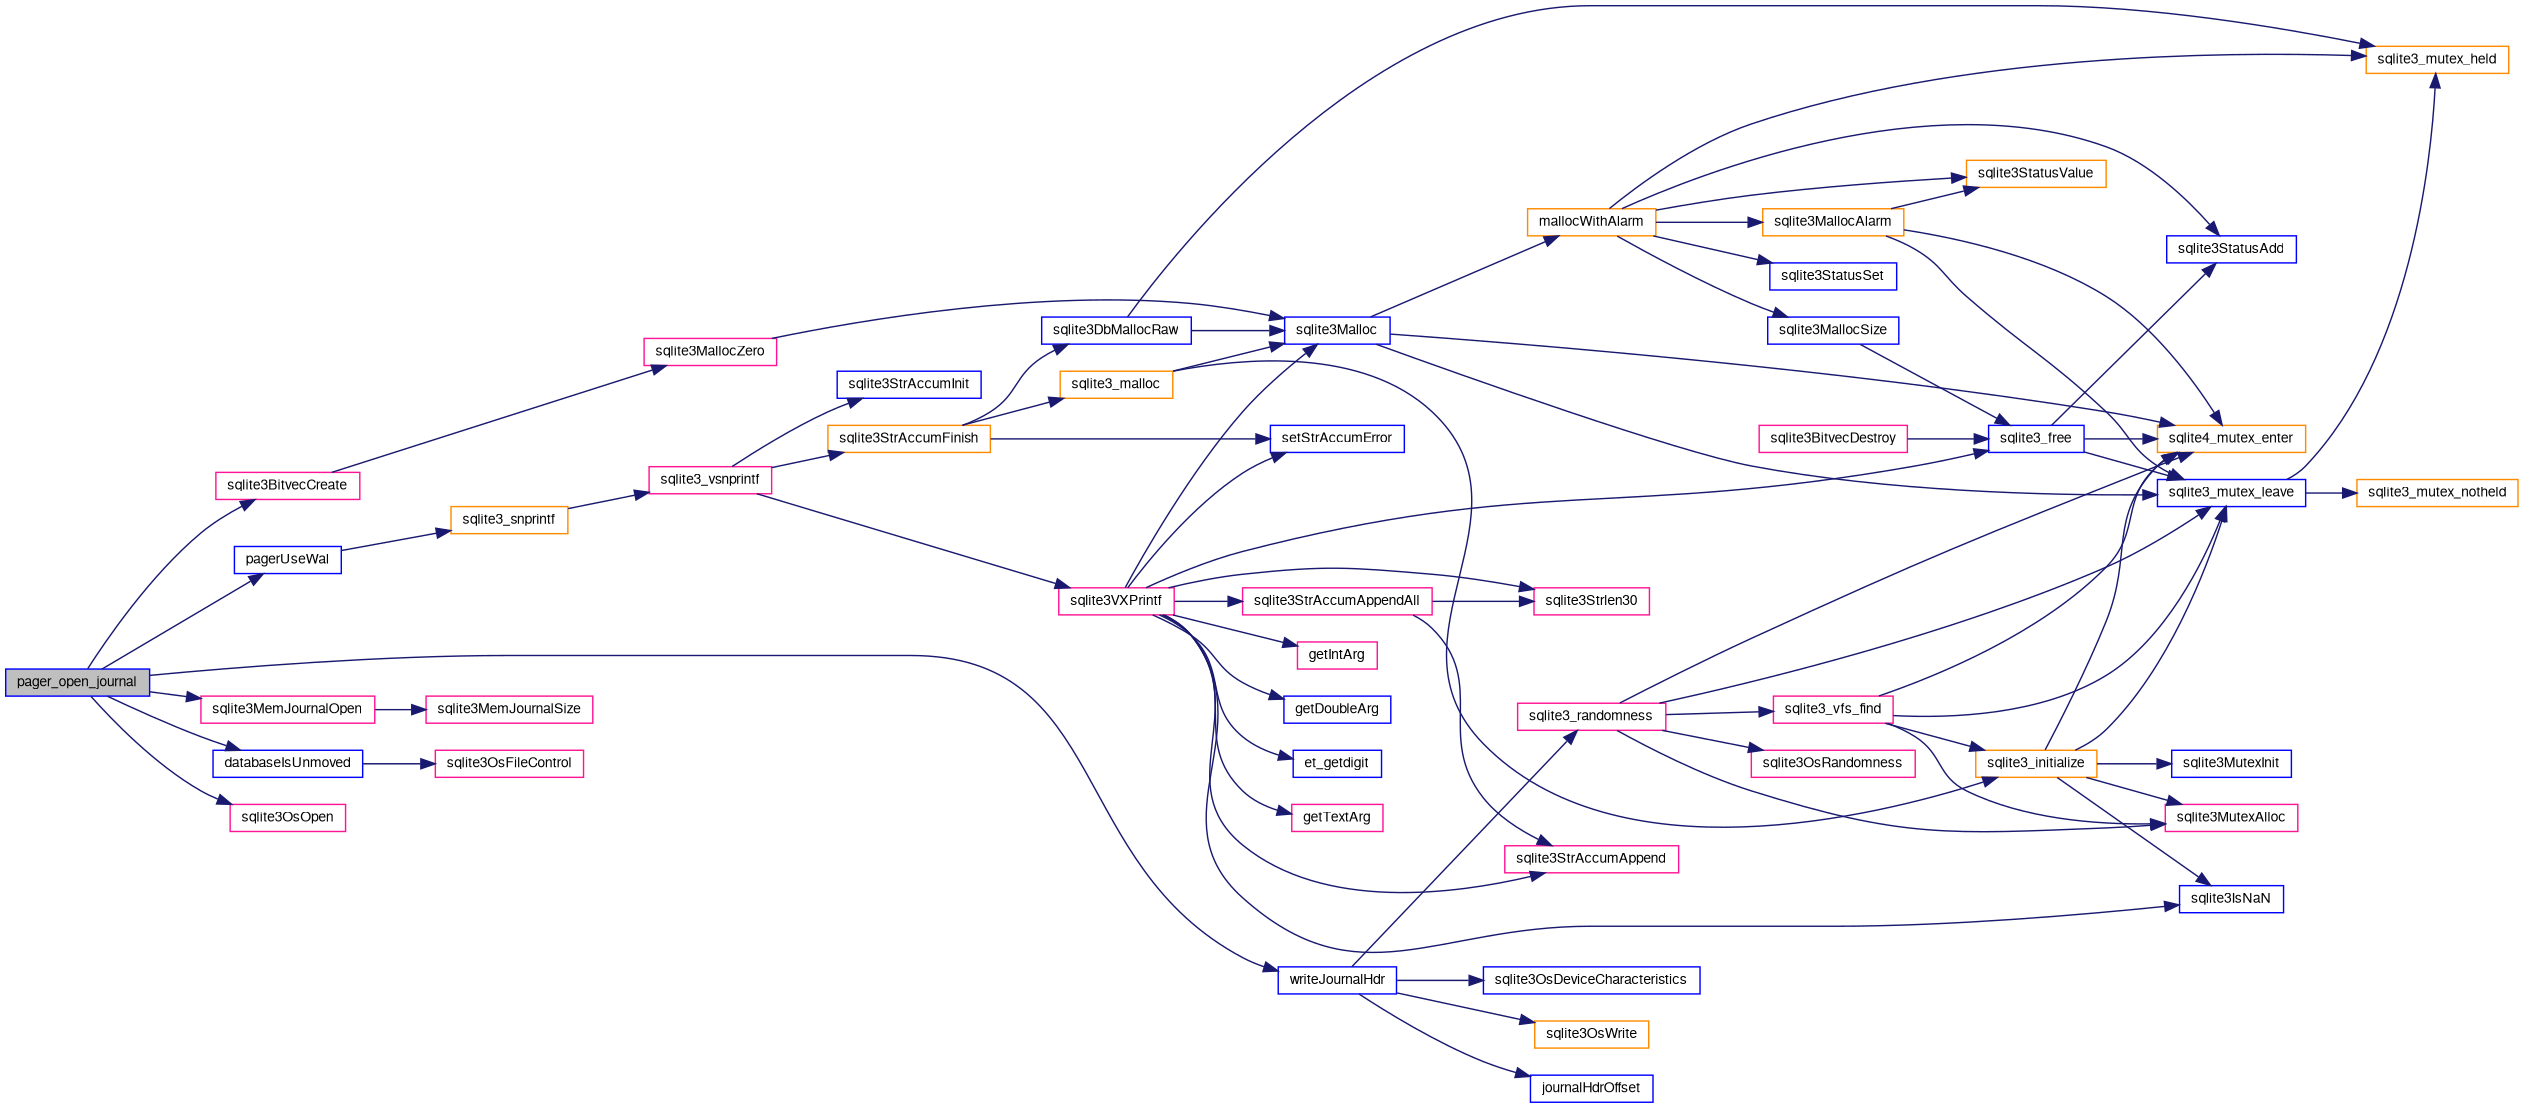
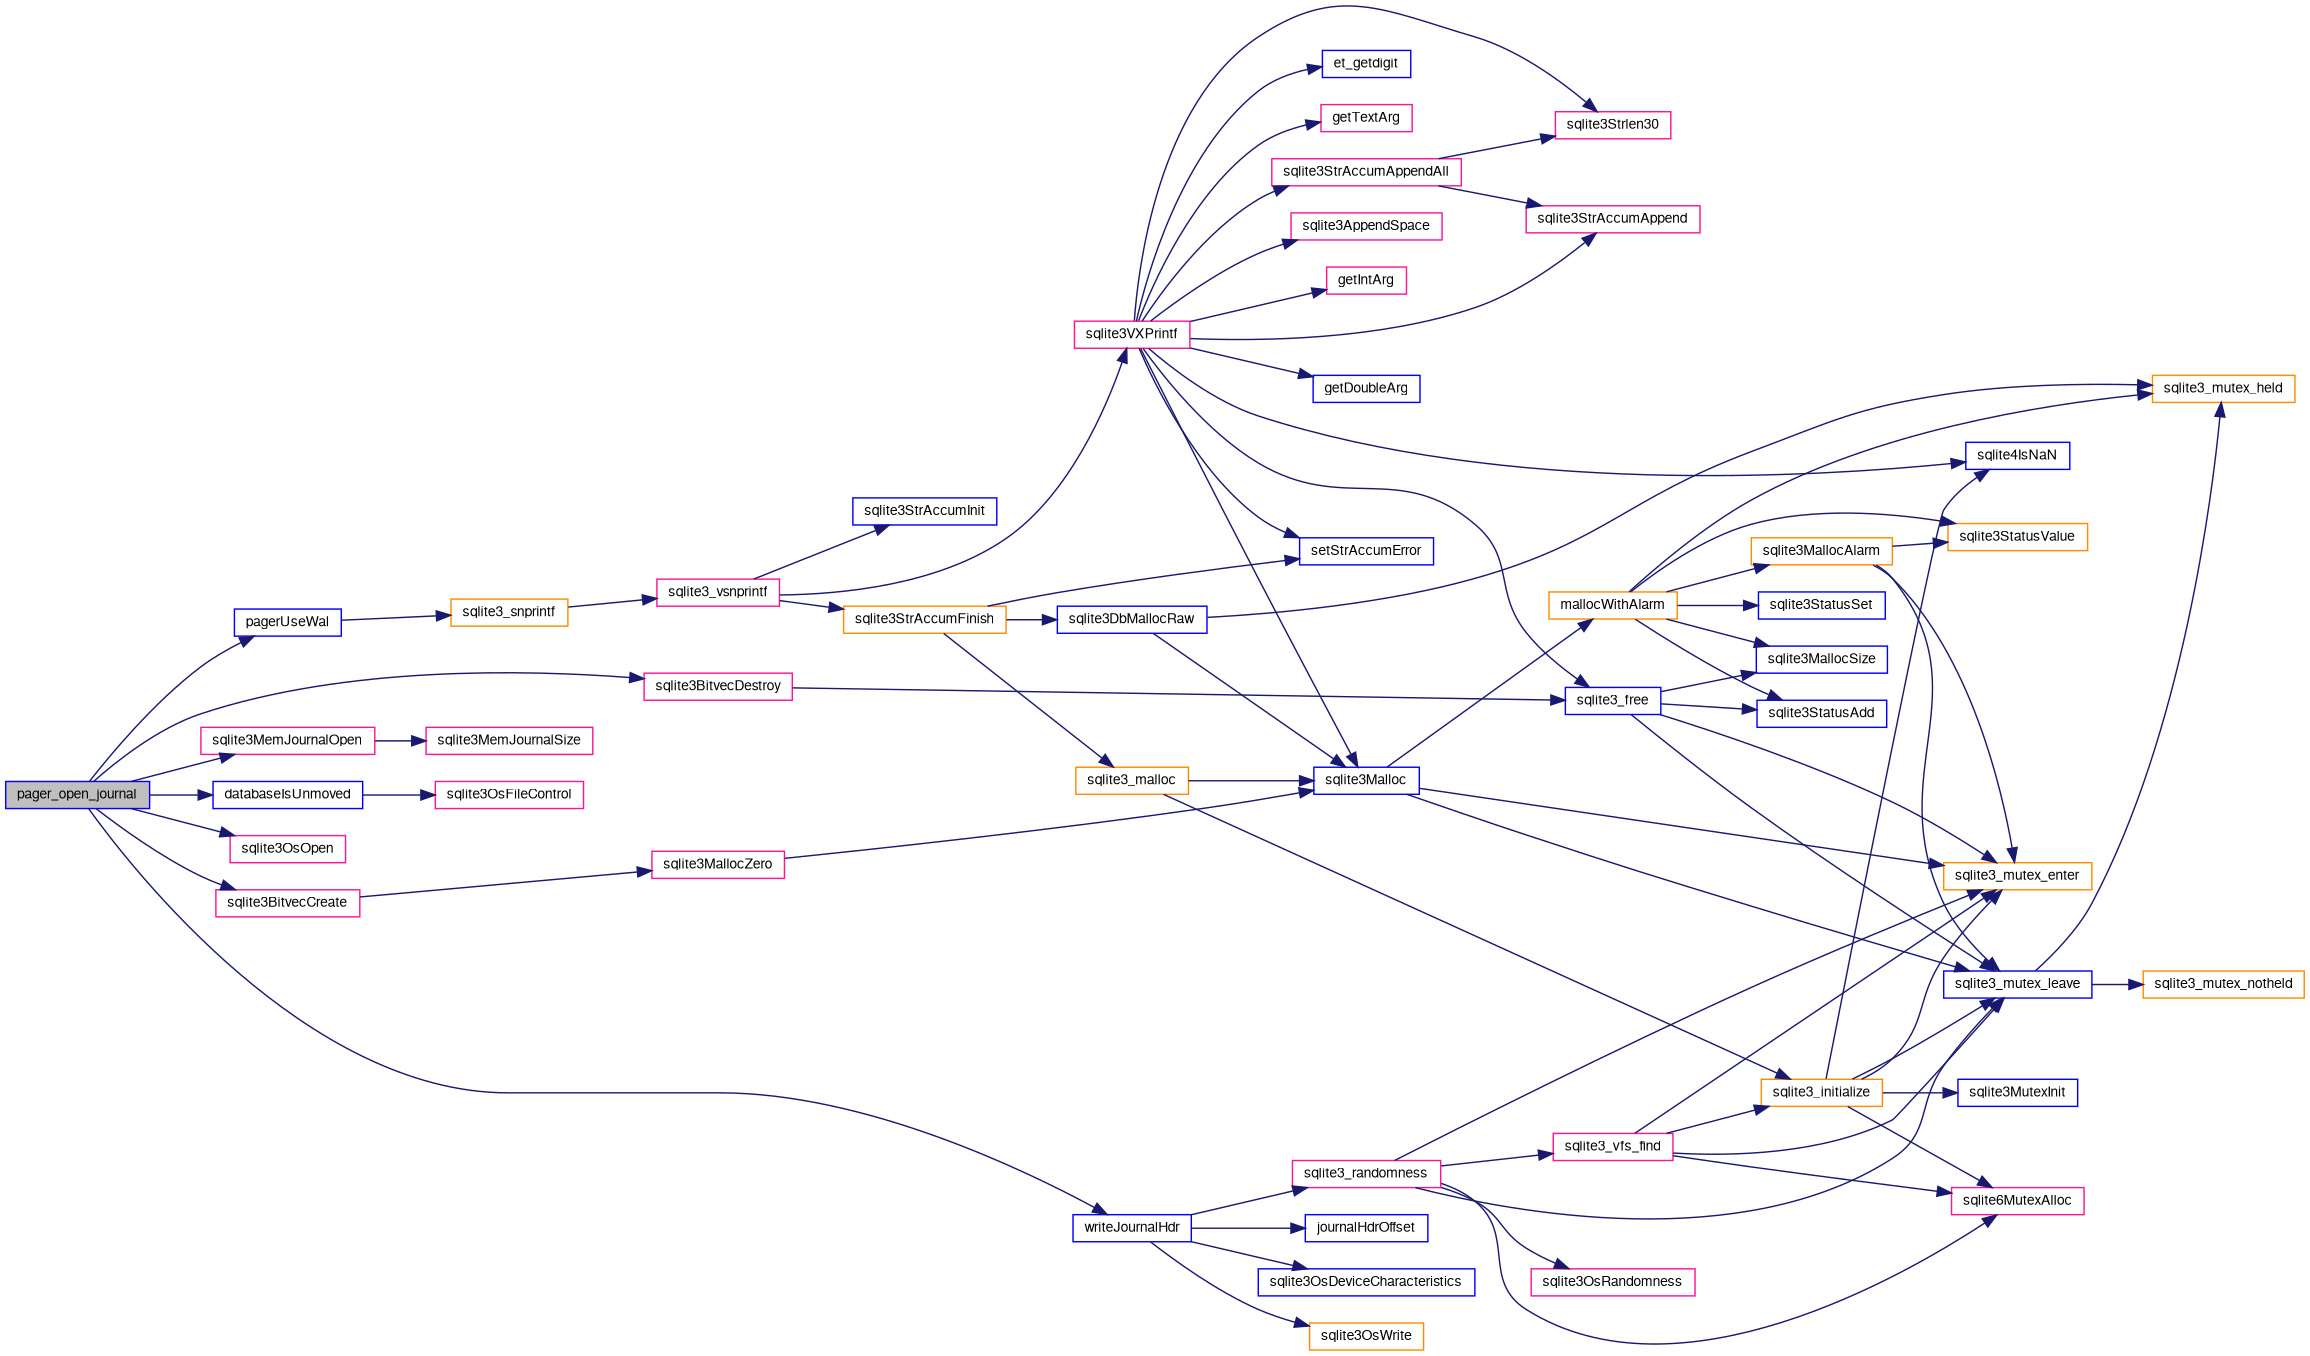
node "sqlite3AppendSpace": added
edge "sqlite3MallocSize" -> "sqlite3_free": reversed
node "sqlite4_mutex_enter": label "sqlite4_mutex_enter" -> "sqlite3_mutex_enter"
edge "pager_open_journal" -> "sqlite3BitvecDestroy": added
node "sqlite3MutexAlloc": label "sqlite3MutexAlloc" -> "sqlite6MutexAlloc"
node "sqlite3IsNaN": label "sqlite3IsNaN" -> "sqlite4IsNaN"
